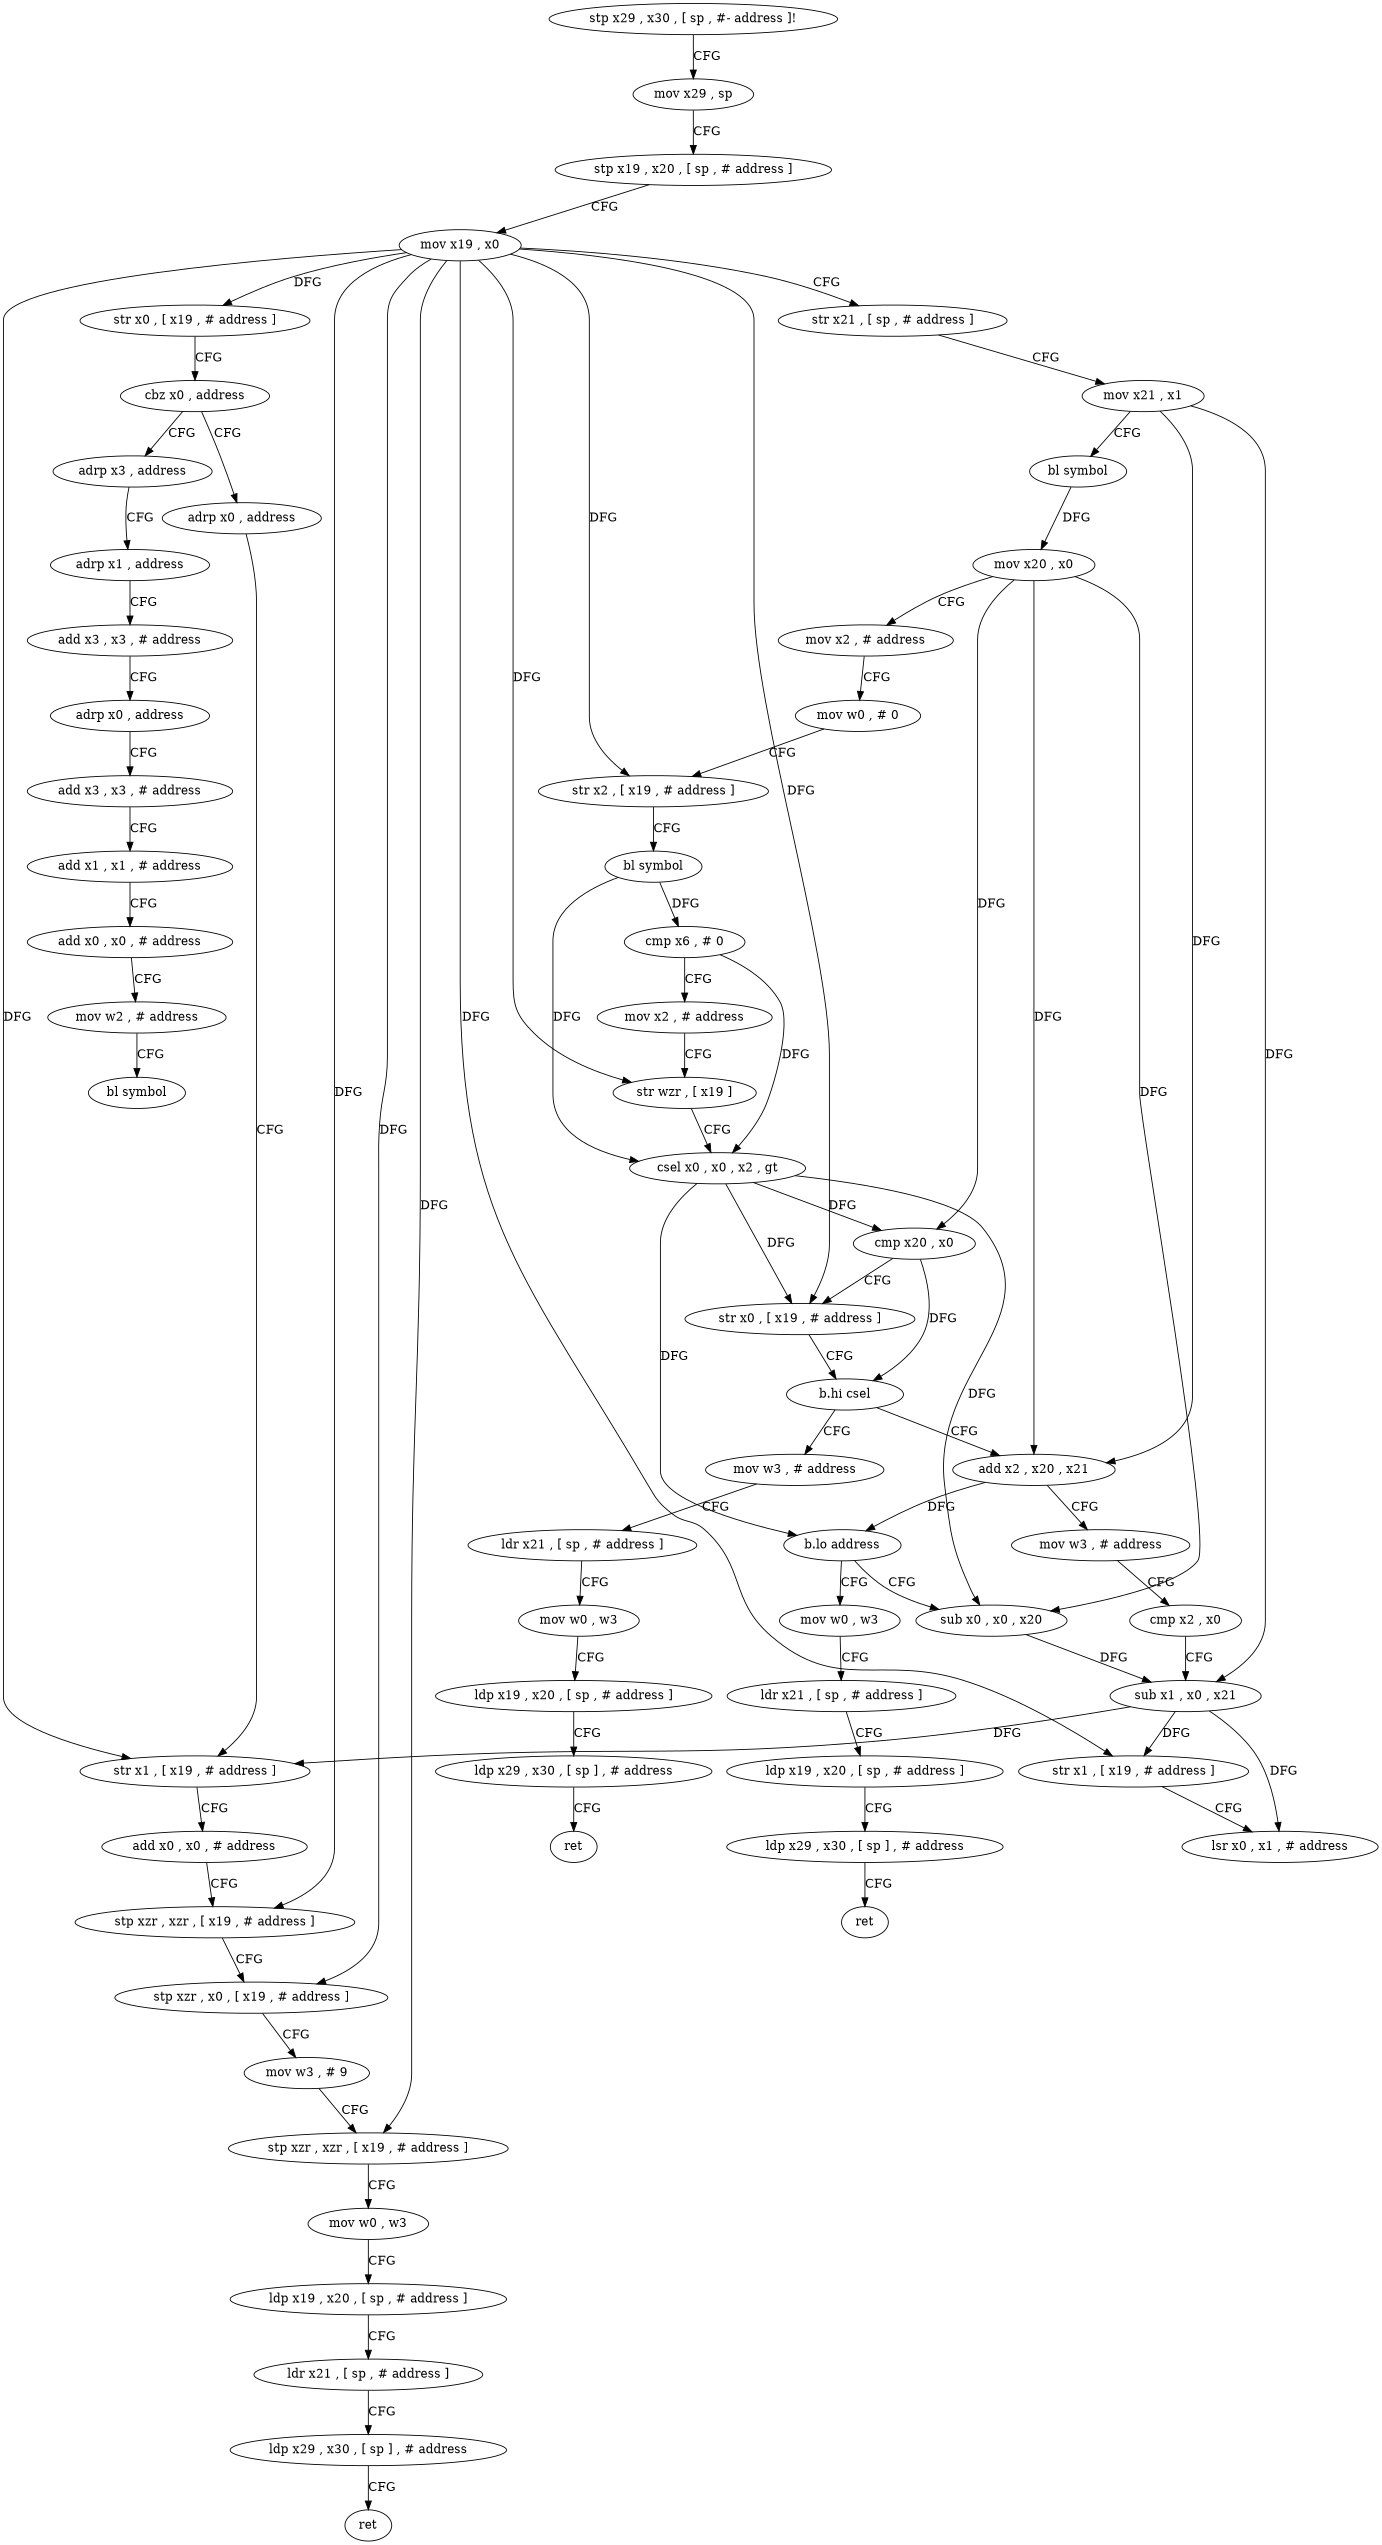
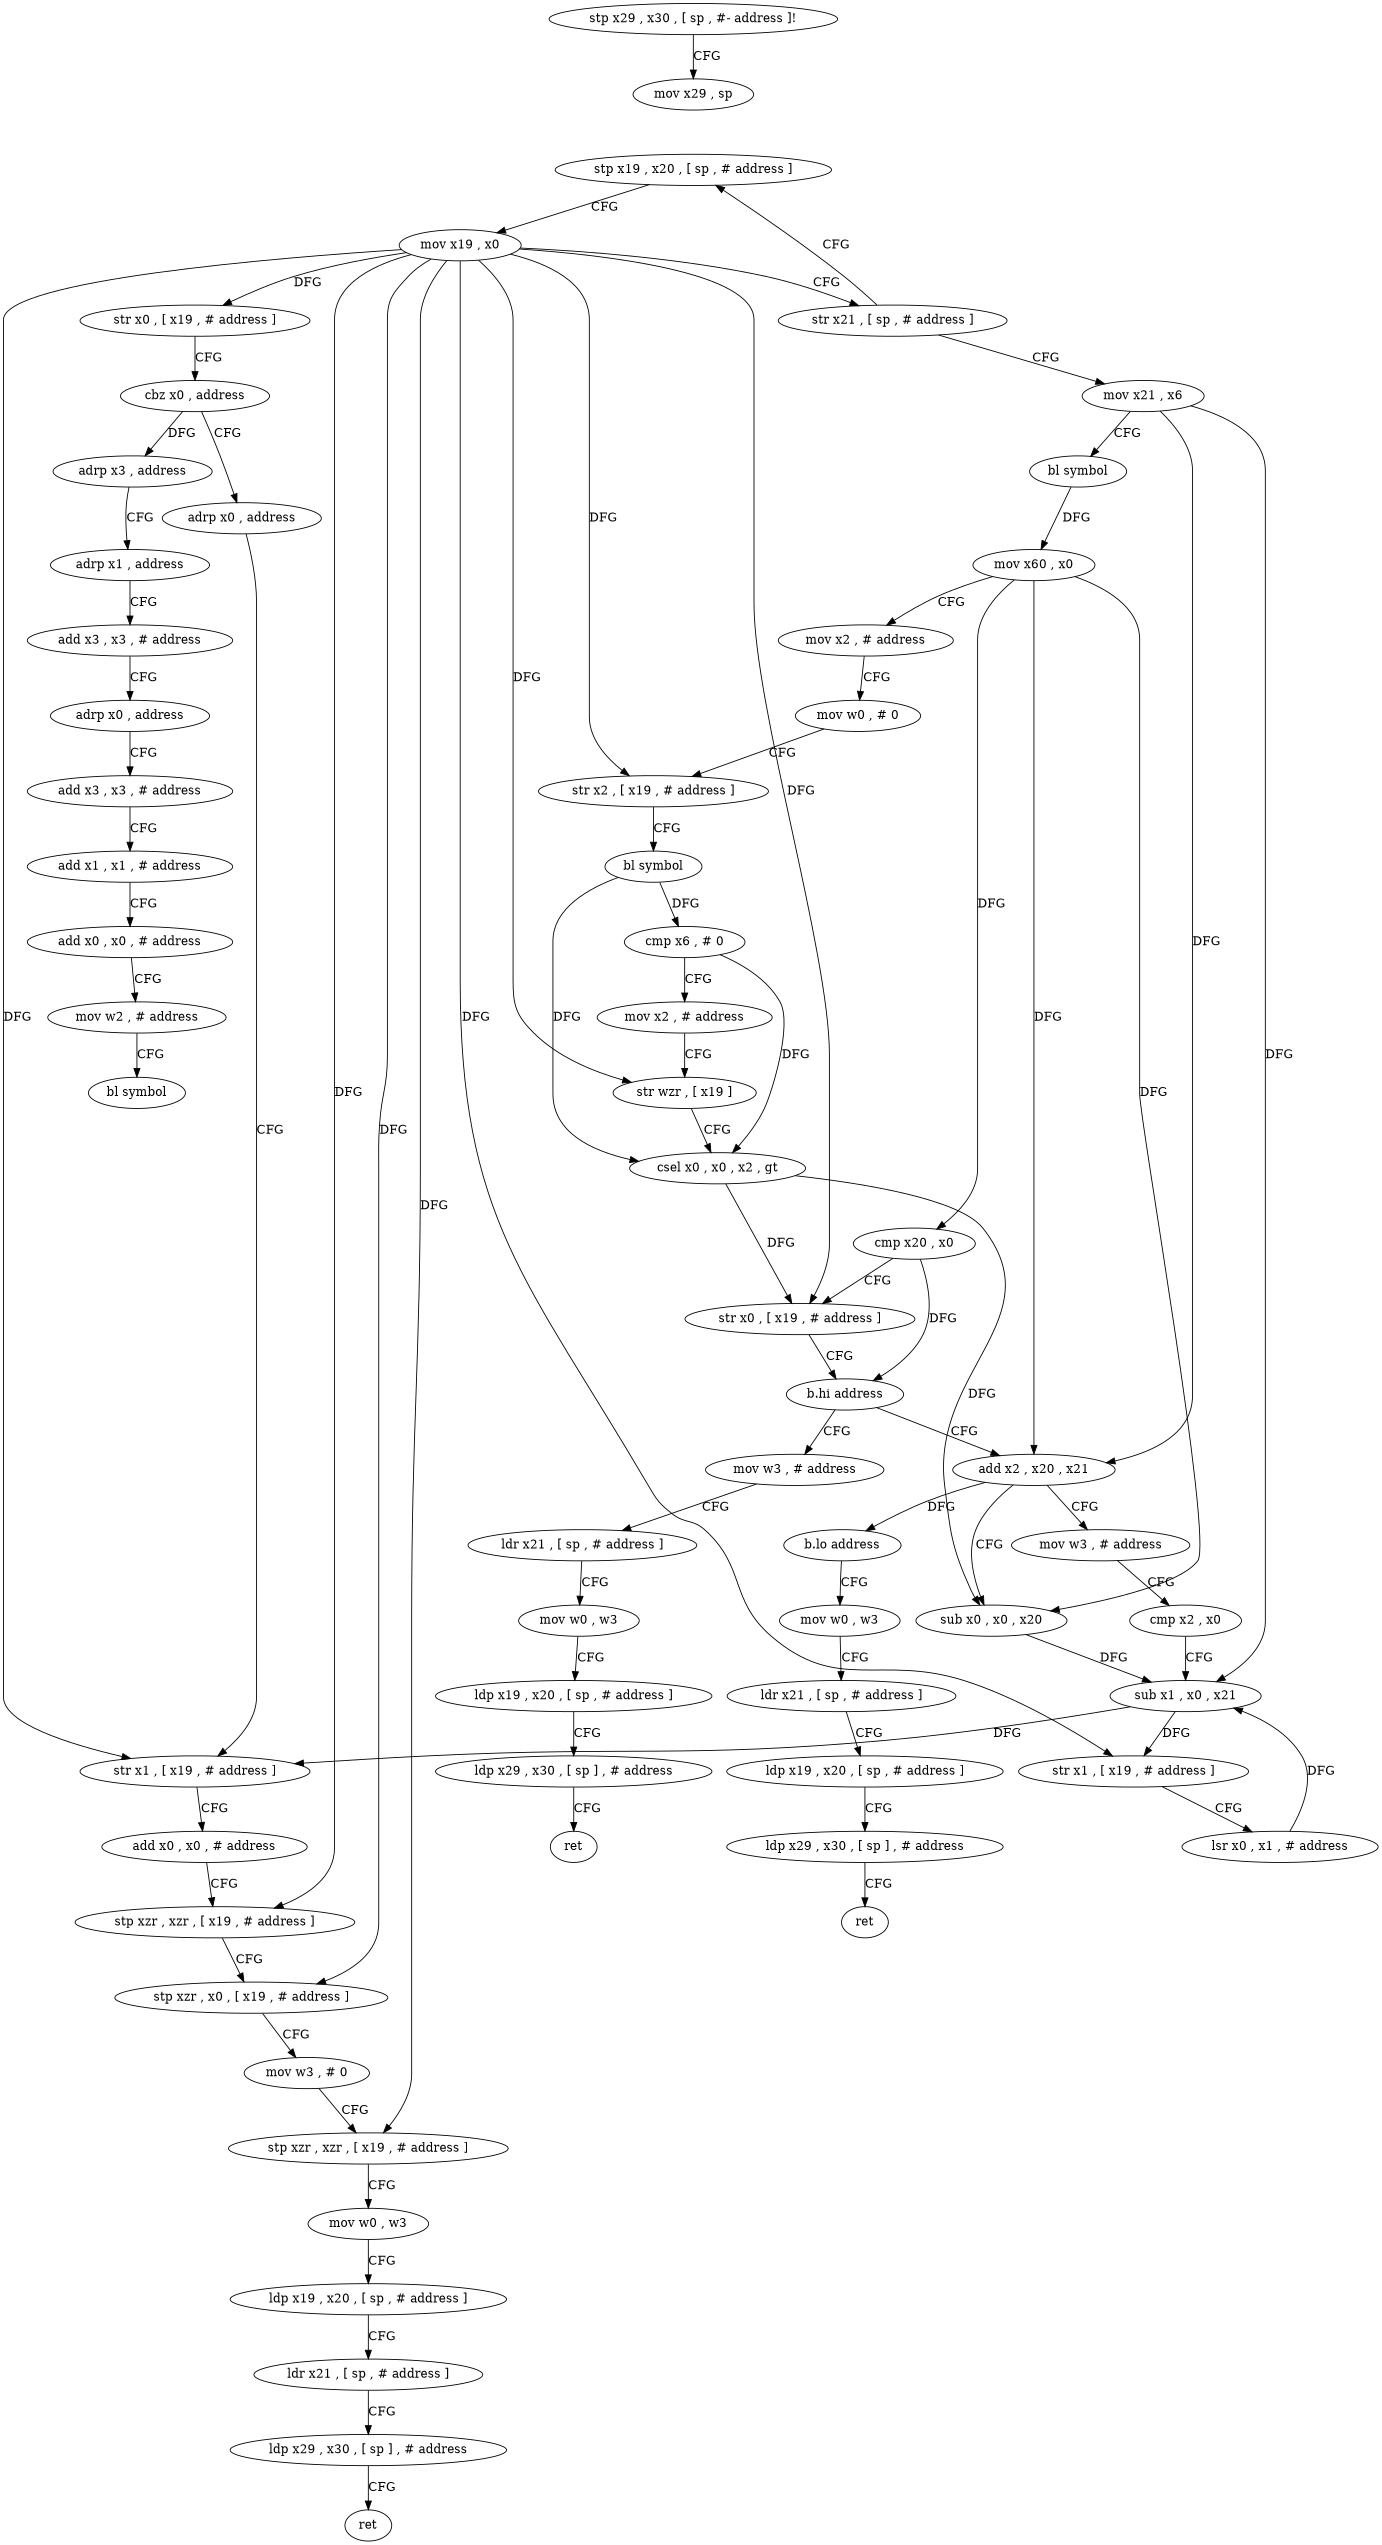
edge "mov x29 , sp" -> "stp x19 , x20 , [ sp , # address ]": now "str x21 , [ sp , # address ]" -> "stp x19 , x20 , [ sp , # address ]"
node "mov x21 , x1": label "mov x21 , x1" -> "mov x21 , x6"
edge "cbz x0 , address" -> "adrp x3 , address": label "CFG" -> "DFG"
node "mov x20 , x0": label "mov x20 , x0" -> "mov x60 , x0"
edge "csel x0 , x0 , x2 , gt" -> "cmp x20 , x0": removed, label "DFG"
node "b.hi csel": label "b.hi csel" -> "b.hi address"
edge "csel x0 , x0 , x2 , gt" -> "b.lo address": removed, label "DFG"
edge "b.lo address" -> "sub x0 , x0 , x20": now "add x2 , x20 , x21" -> "sub x0 , x0 , x20"
edge "sub x1 , x0 , x21" -> "lsr x0 , x1 , # address": reversed
node "mov w3 , # 9": label "mov w3 , # 9" -> "mov w3 , # 0"
